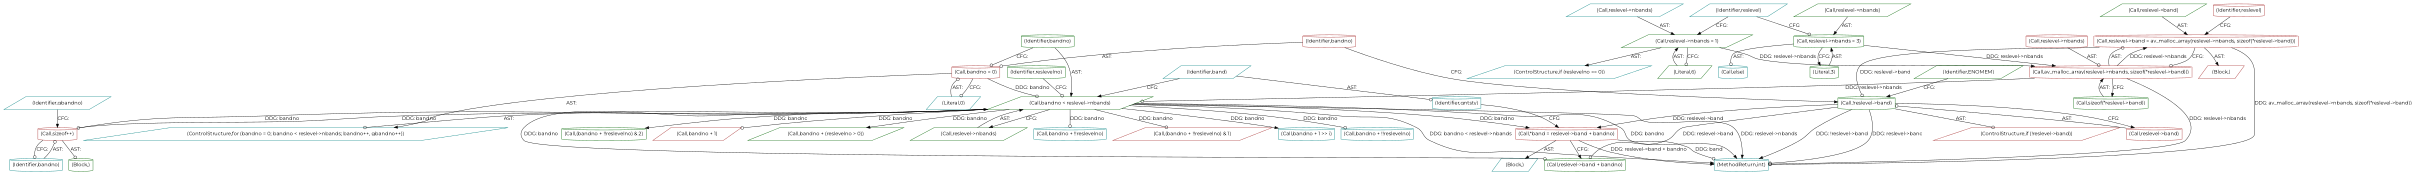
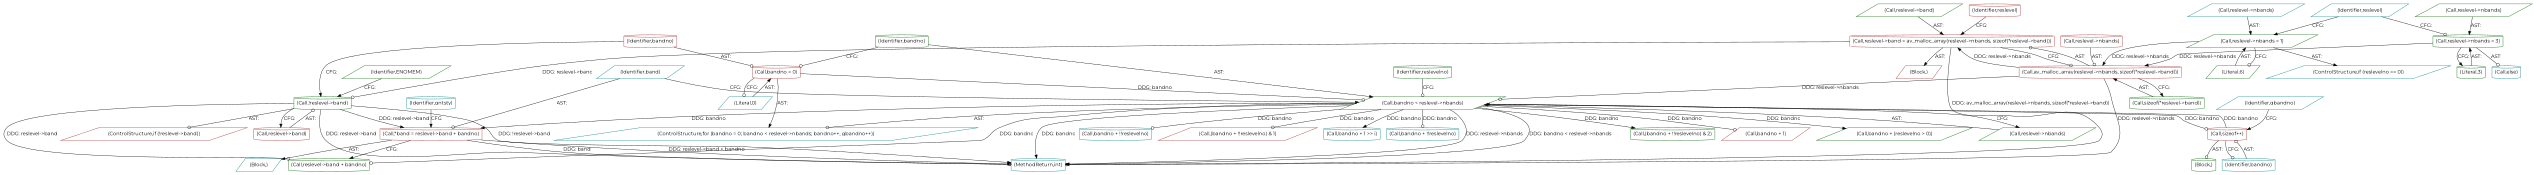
edge "(Literal,0)" -> "(Call,bandno = 0)": arrowhead odot -> normal
edge "(Identifier,band)" -> "(Identifier,qntsty)": now "(Identifier,band)" -> "(Call,*band = reslevel->band + bandno)"
